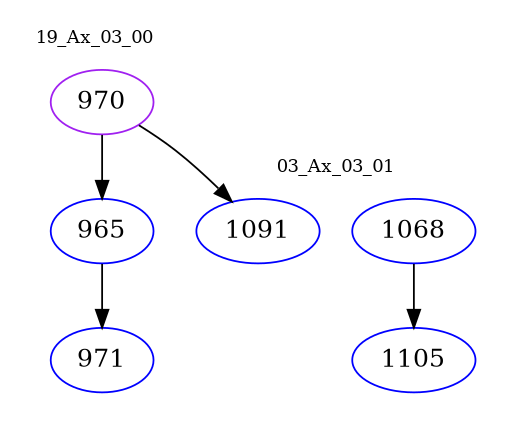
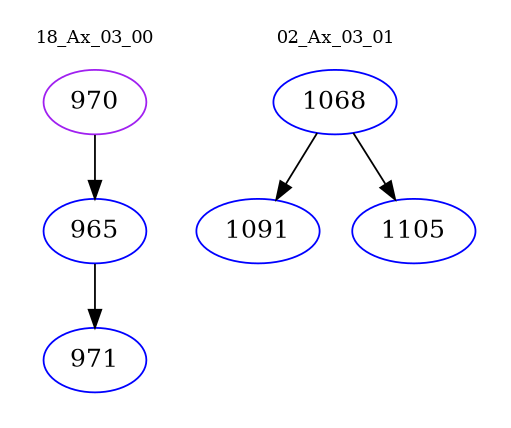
cluster "19_Ax_03_00": label "19_Ax_03_00" -> "18_Ax_03_00"
edge "970" -> "1091": now "1068" -> "1091"
cluster "03_Ax_03_01": label "03_Ax_03_01" -> "02_Ax_03_01"
